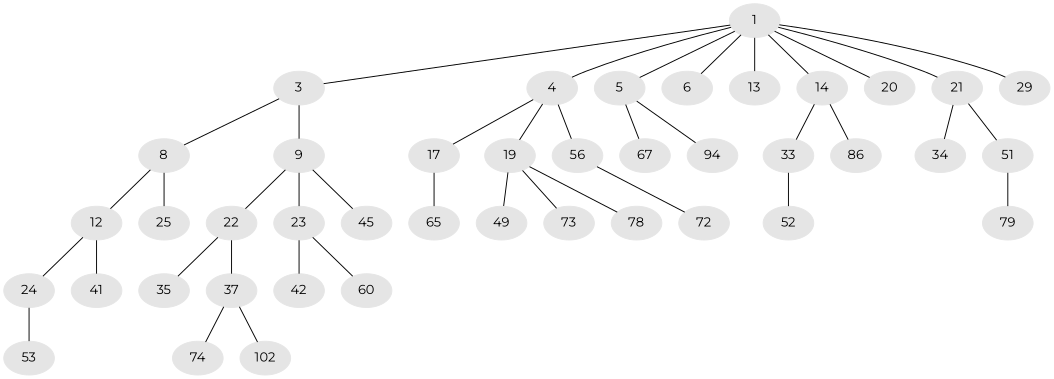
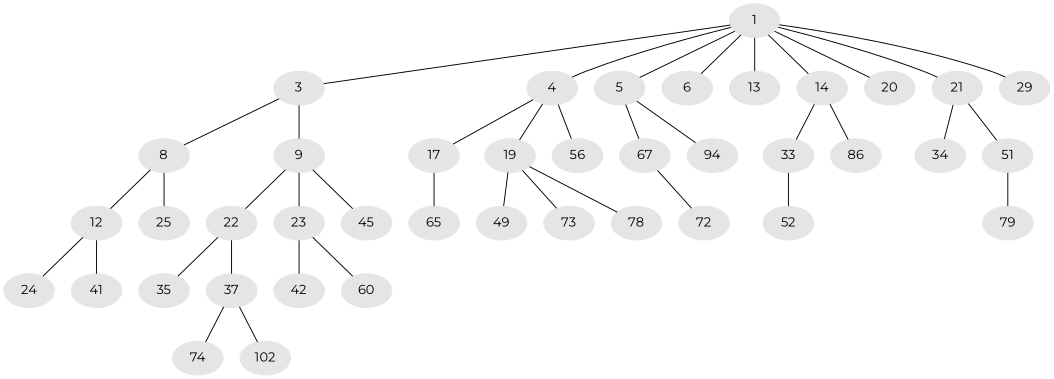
edge "56" -- "72": now "67" -- "72"
node "53": removed
